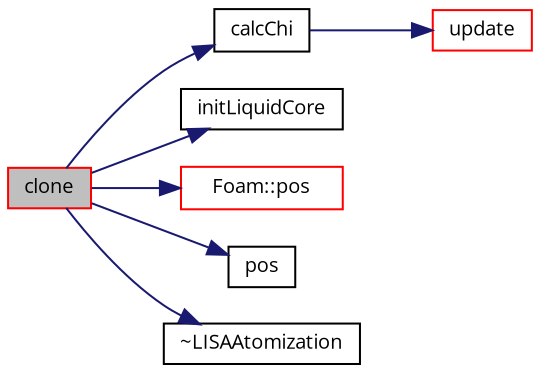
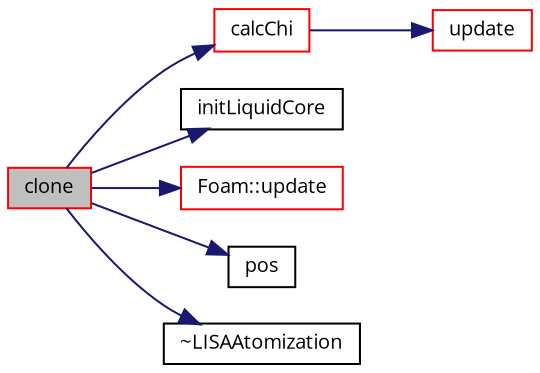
node "calcChi": color black -> red
node "Foam::pos": label "Foam::pos" -> "Foam::update"
